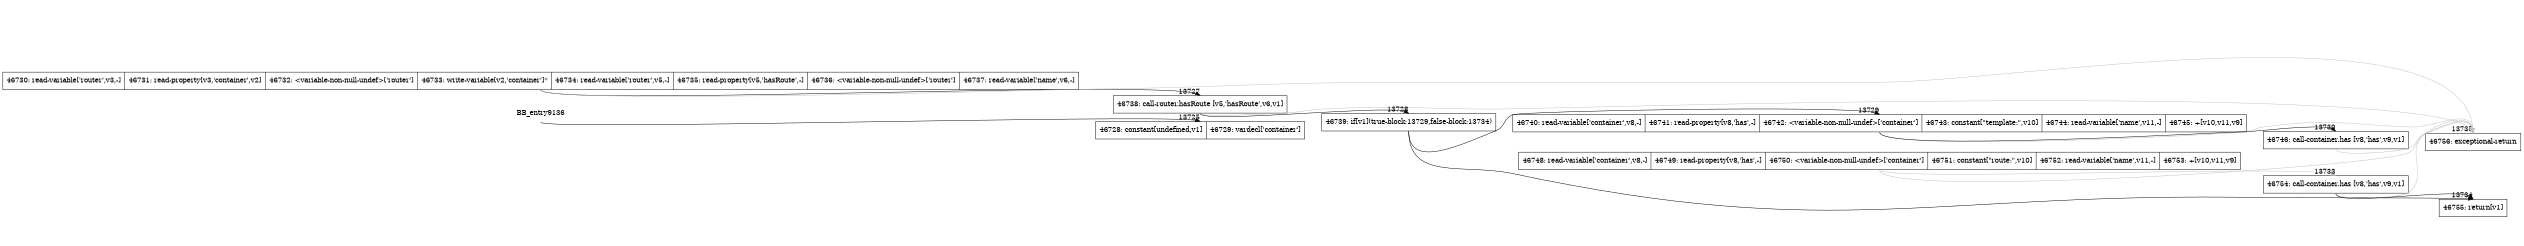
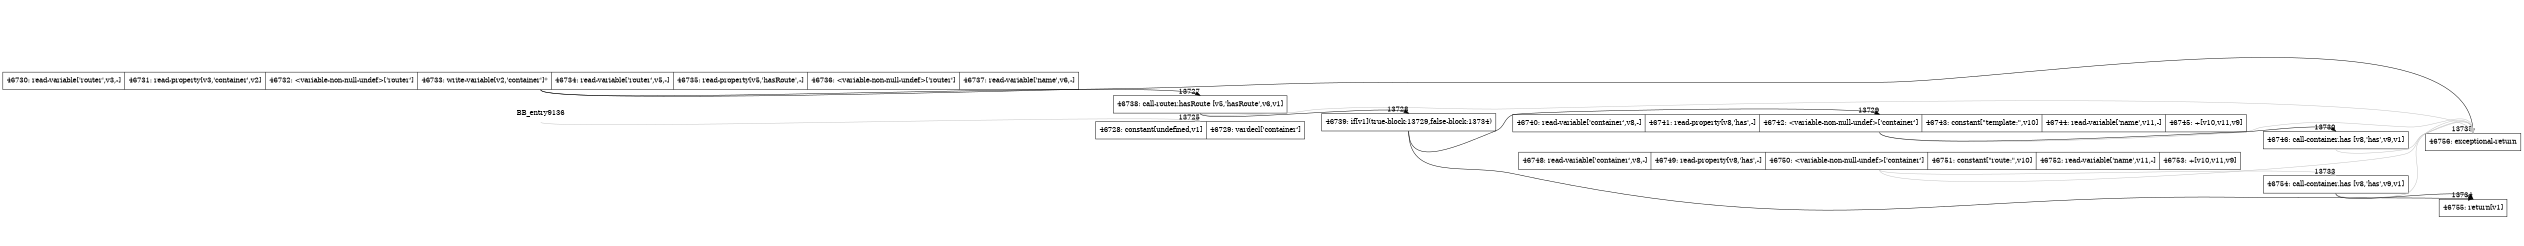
edge "46730: read-variable['router',v3,-]" -> "46756: exceptional-return": color gray -> black
edge "BB_entry9136" -> "46728: constant[undefined,v1]": color black -> gray
